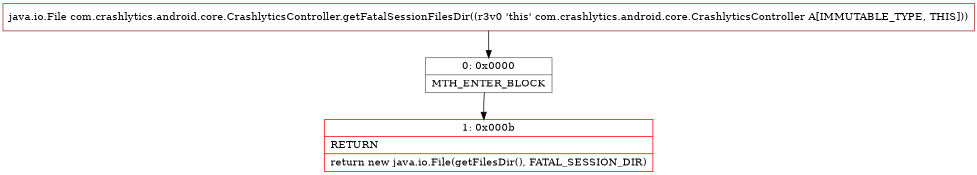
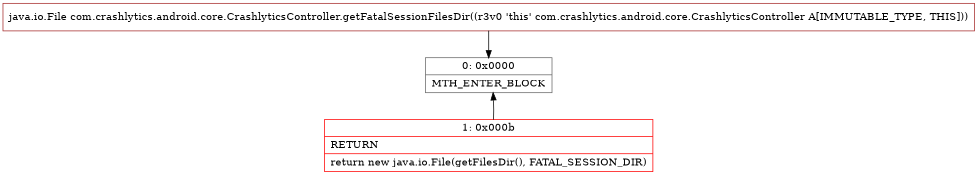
edge "0: 0x0000" -> "1: 0x000b": reversed
